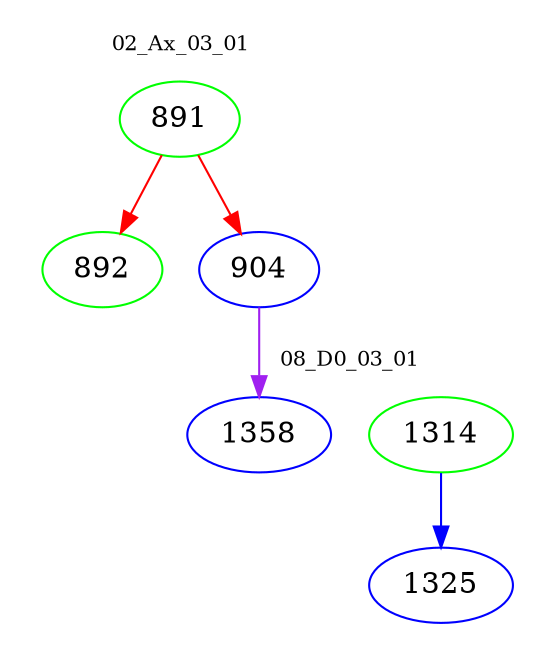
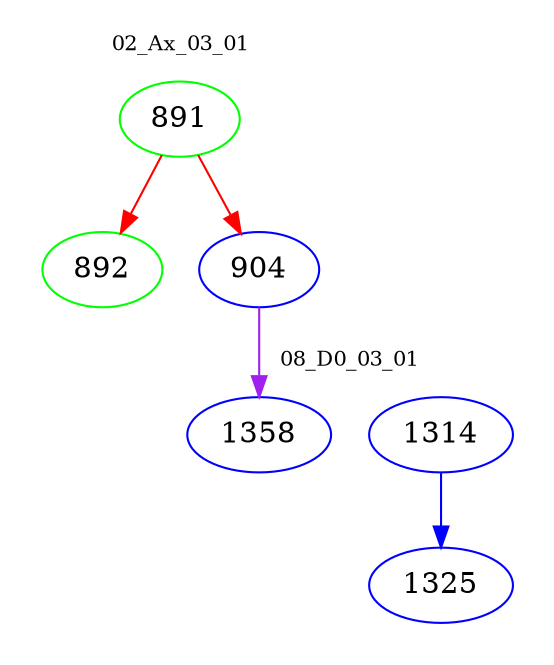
node "1314": color green -> blue
